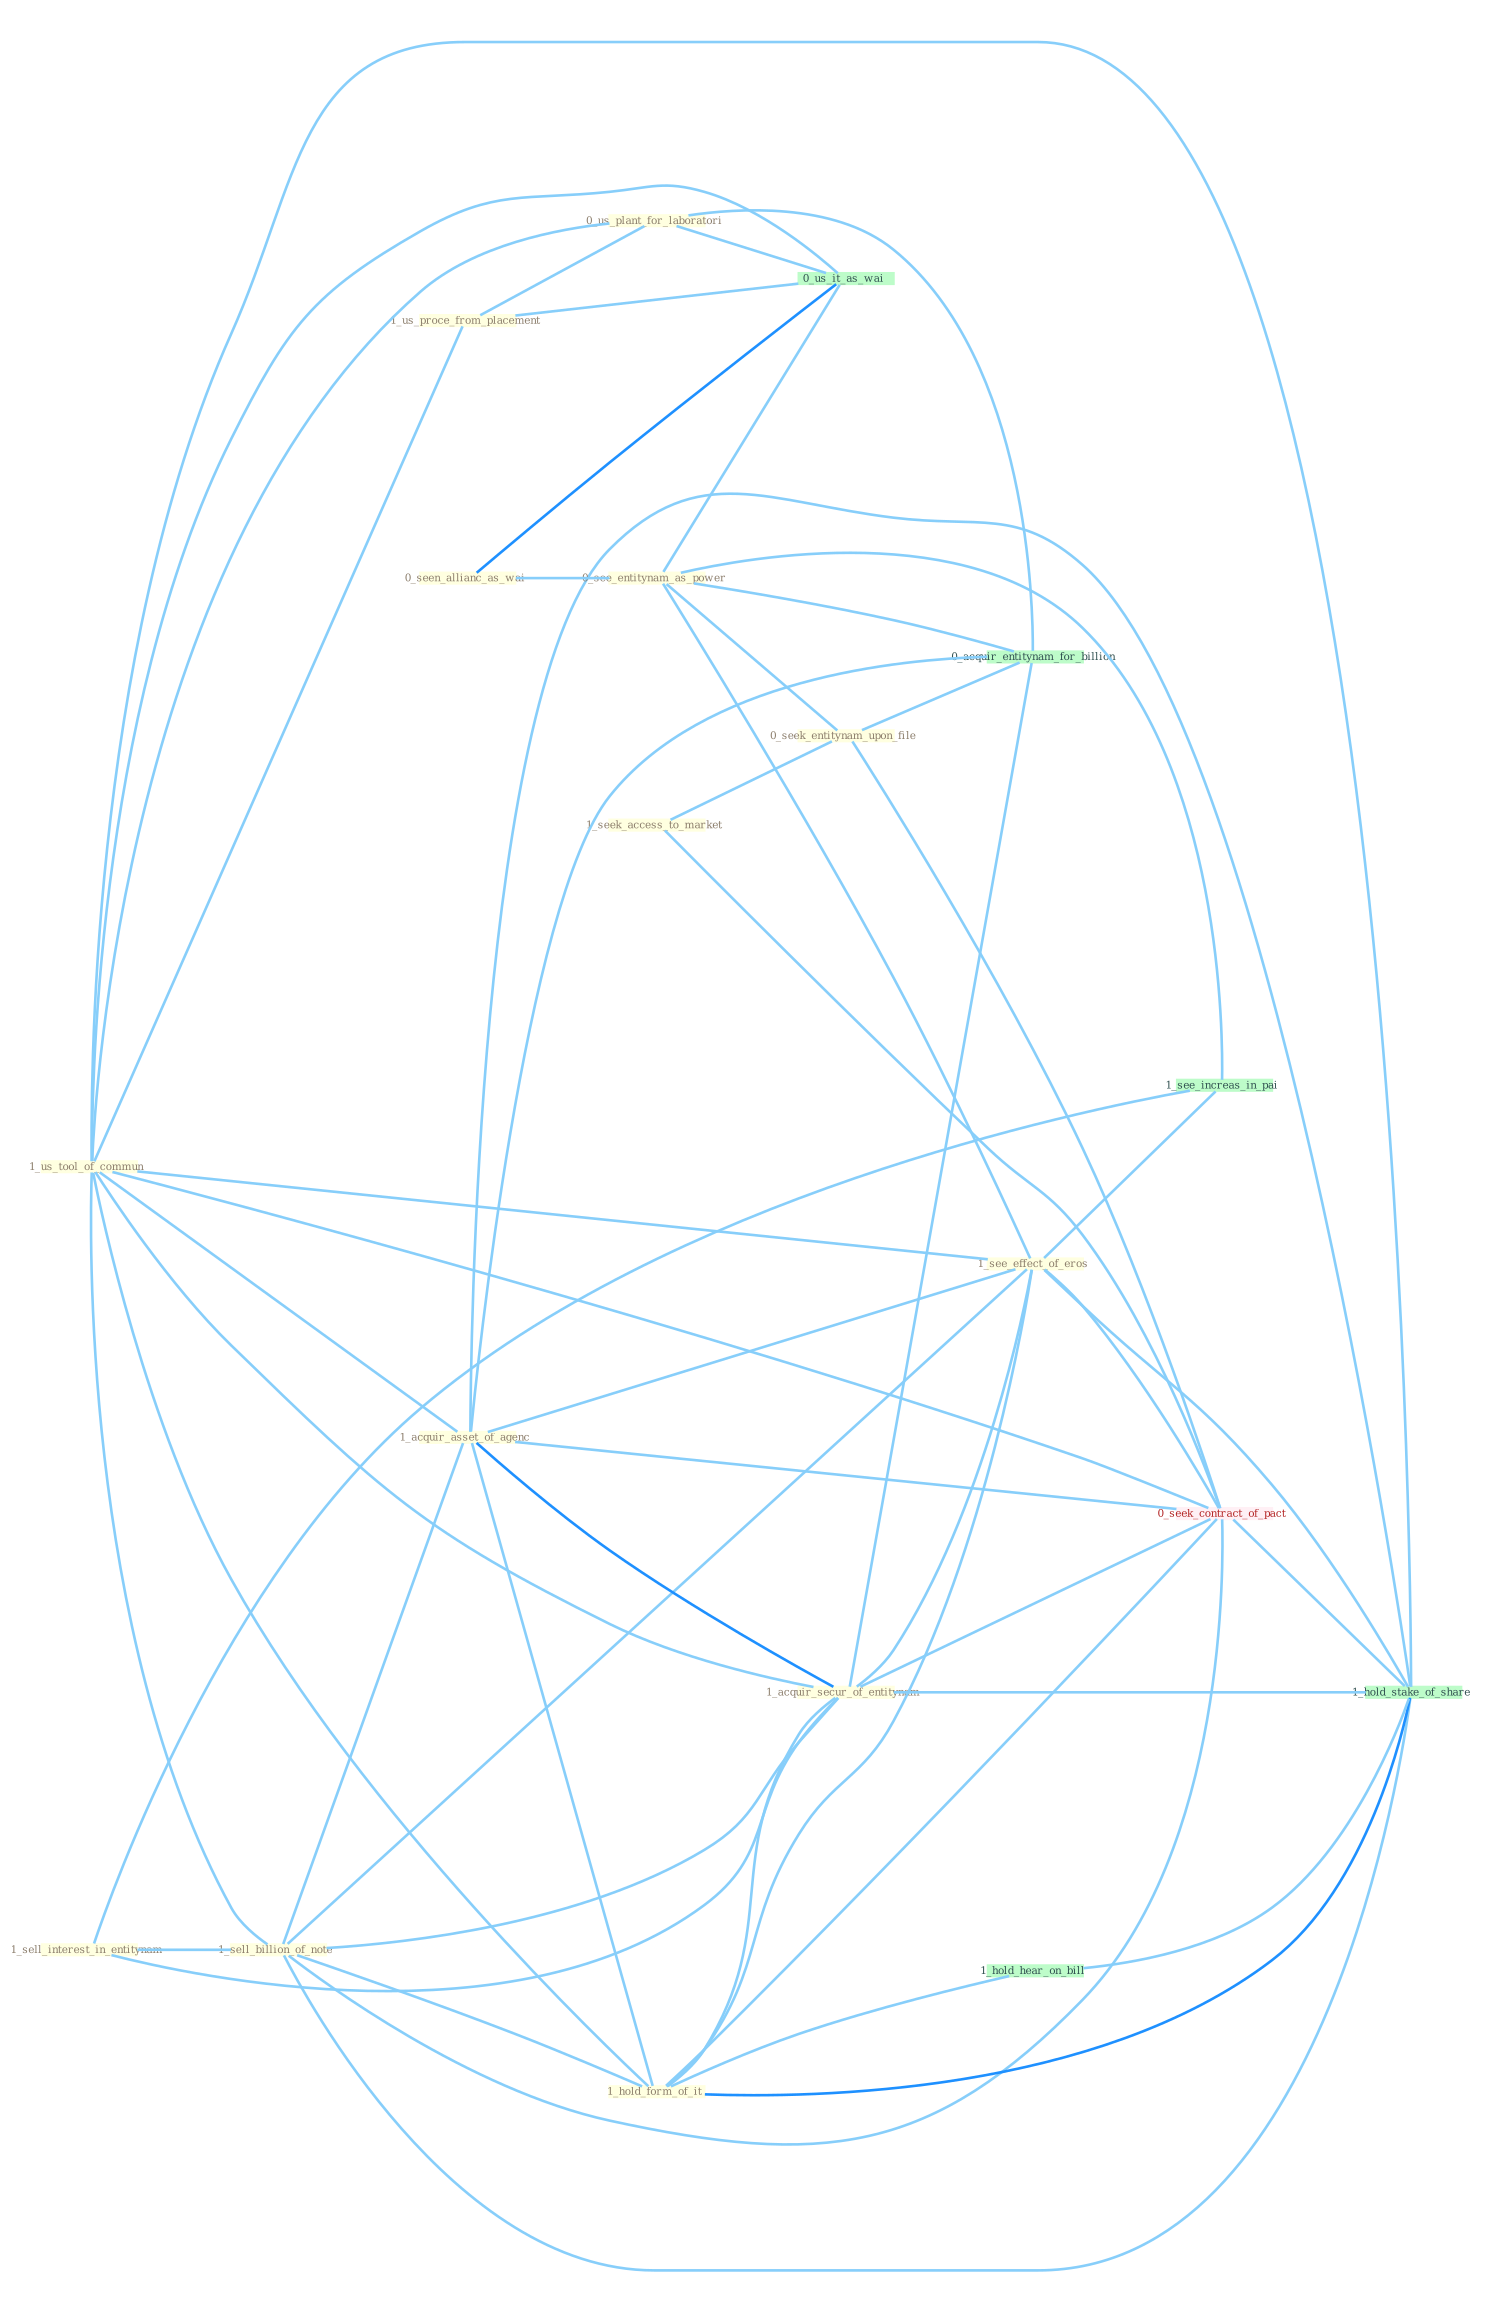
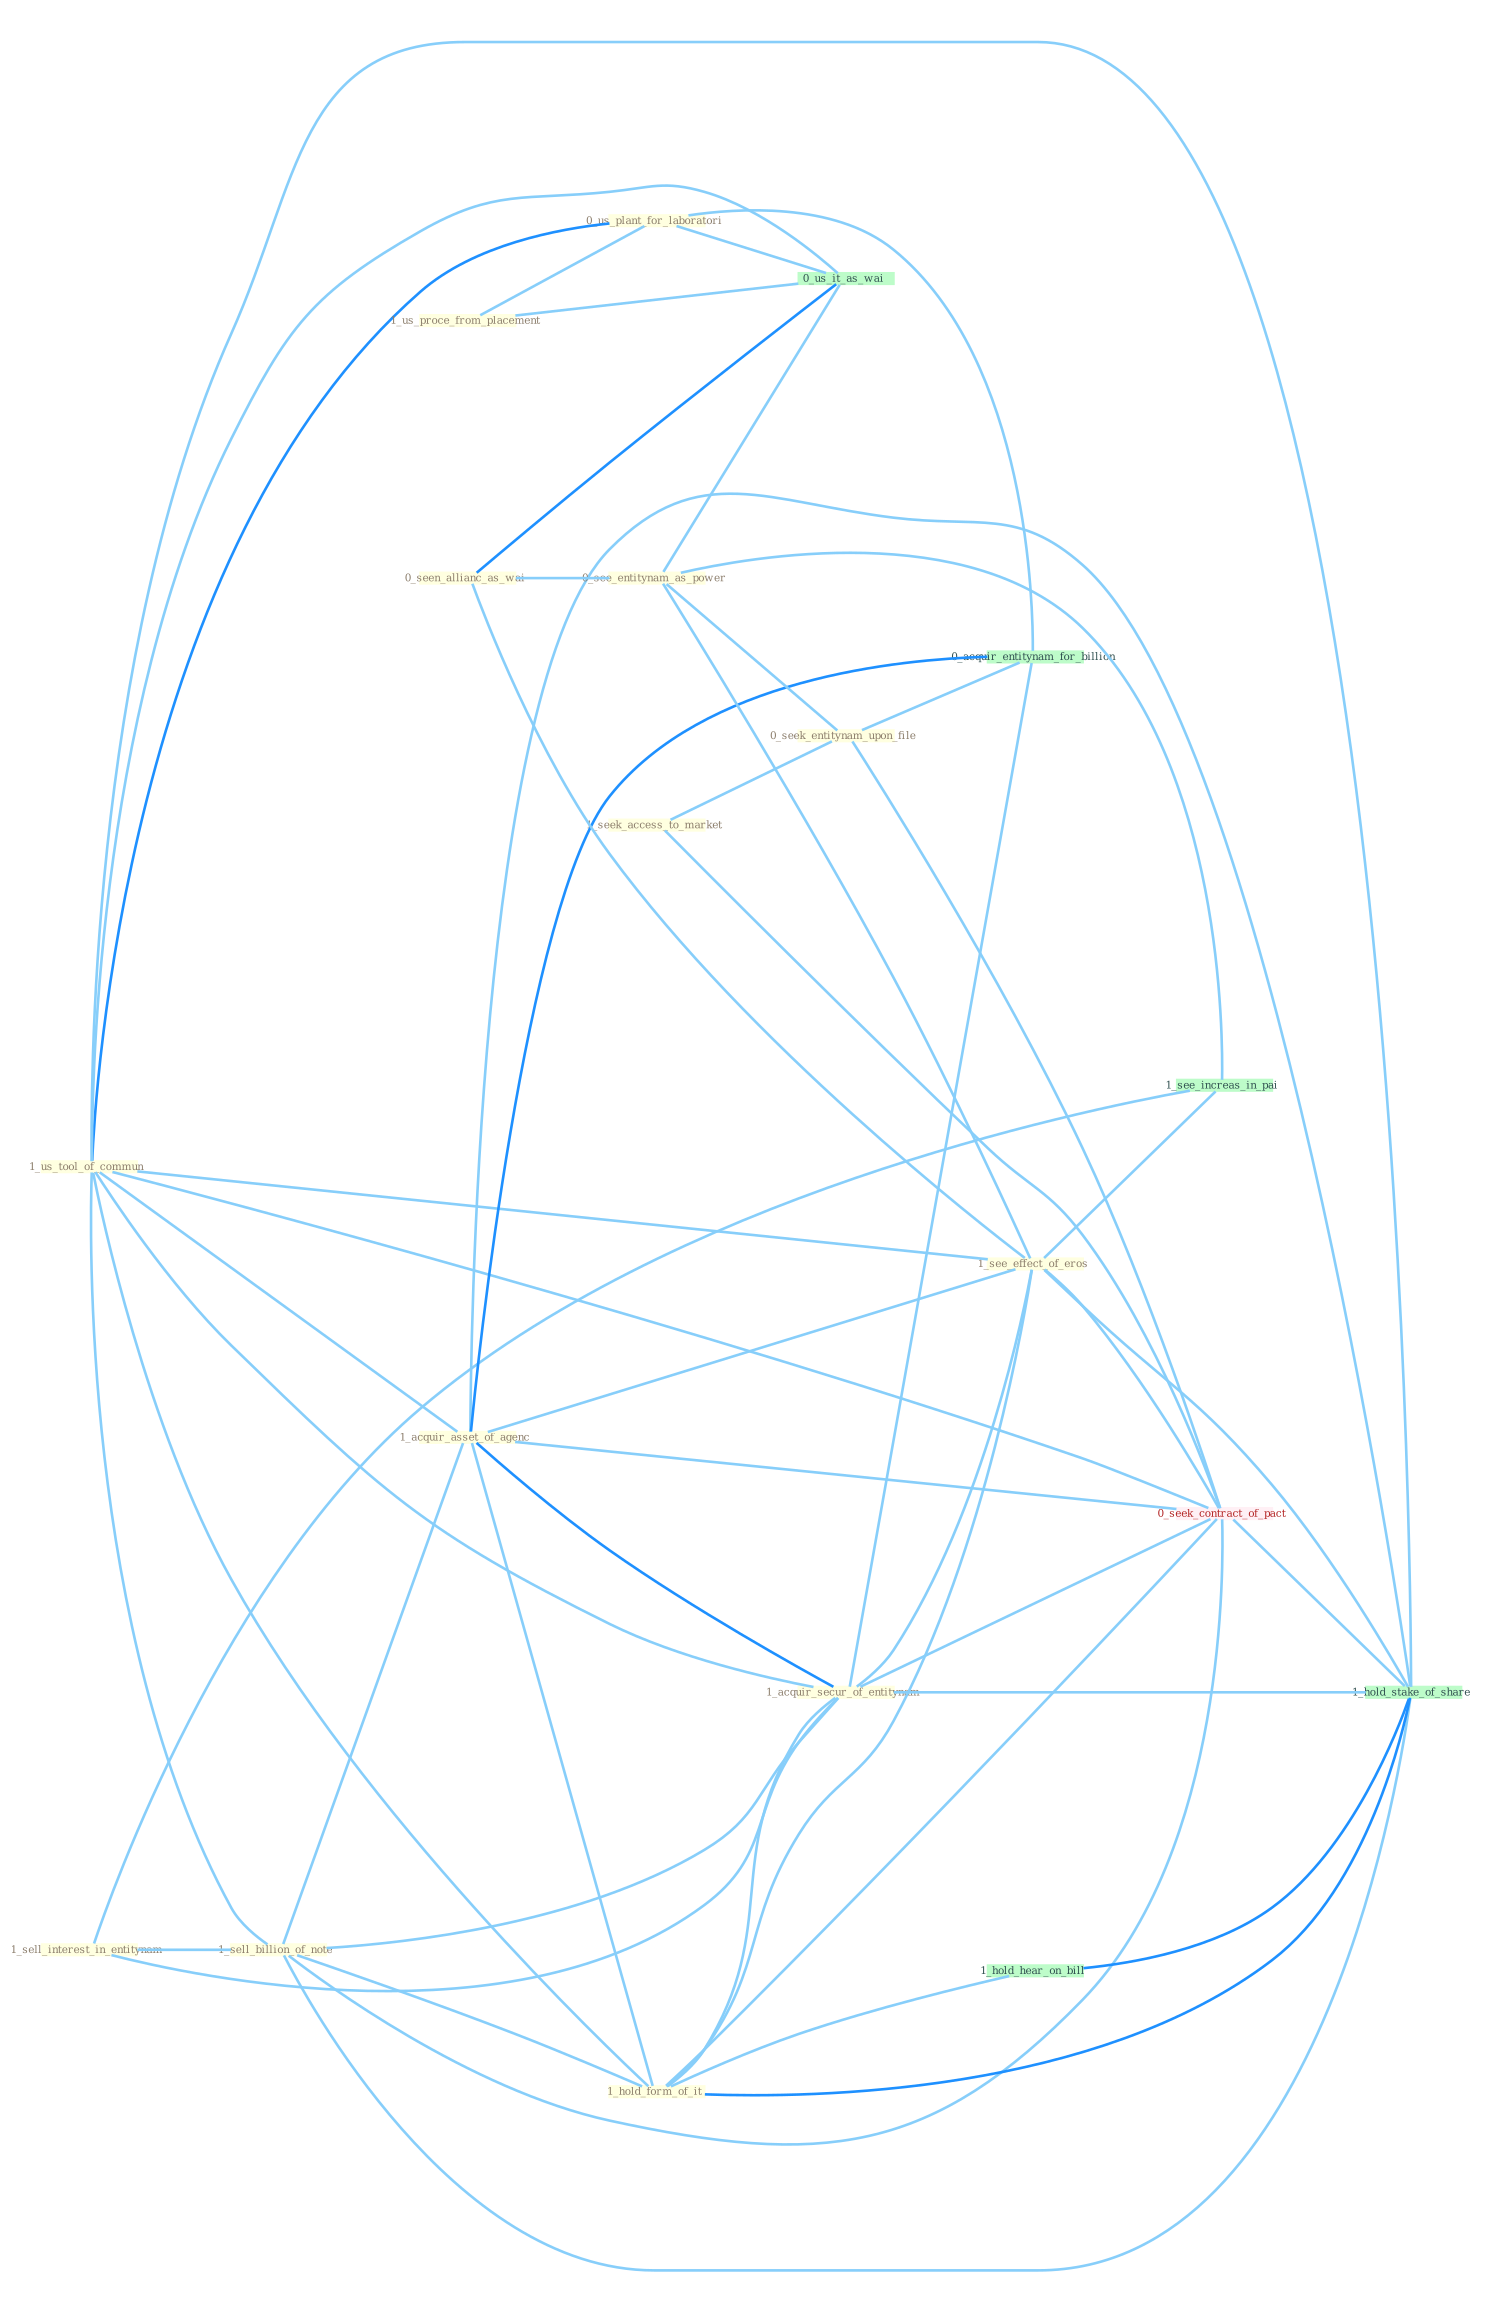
edge "0_us_plant_for_laboratori" -- "1_us_tool_of_commun": color #87cefa -> #1e90ff
edge "0_see_entitynam_as_power" -- "0_acquir_entitynam_for_billion": removed
edge "1_us_proce_from_placement" -- "1_us_tool_of_commun": removed
edge "0_acquir_entitynam_for_billion" -- "1_acquir_asset_of_agenc": color #87cefa -> #1e90ff
edge "1_see_effect_of_eros" -- "1_sell_billion_of_note": now "1_see_effect_of_eros" -- "0_seen_allianc_as_wai"
edge "1_hold_stake_of_share" -- "1_hold_hear_on_bill": color #87cefa -> #1e90ff
